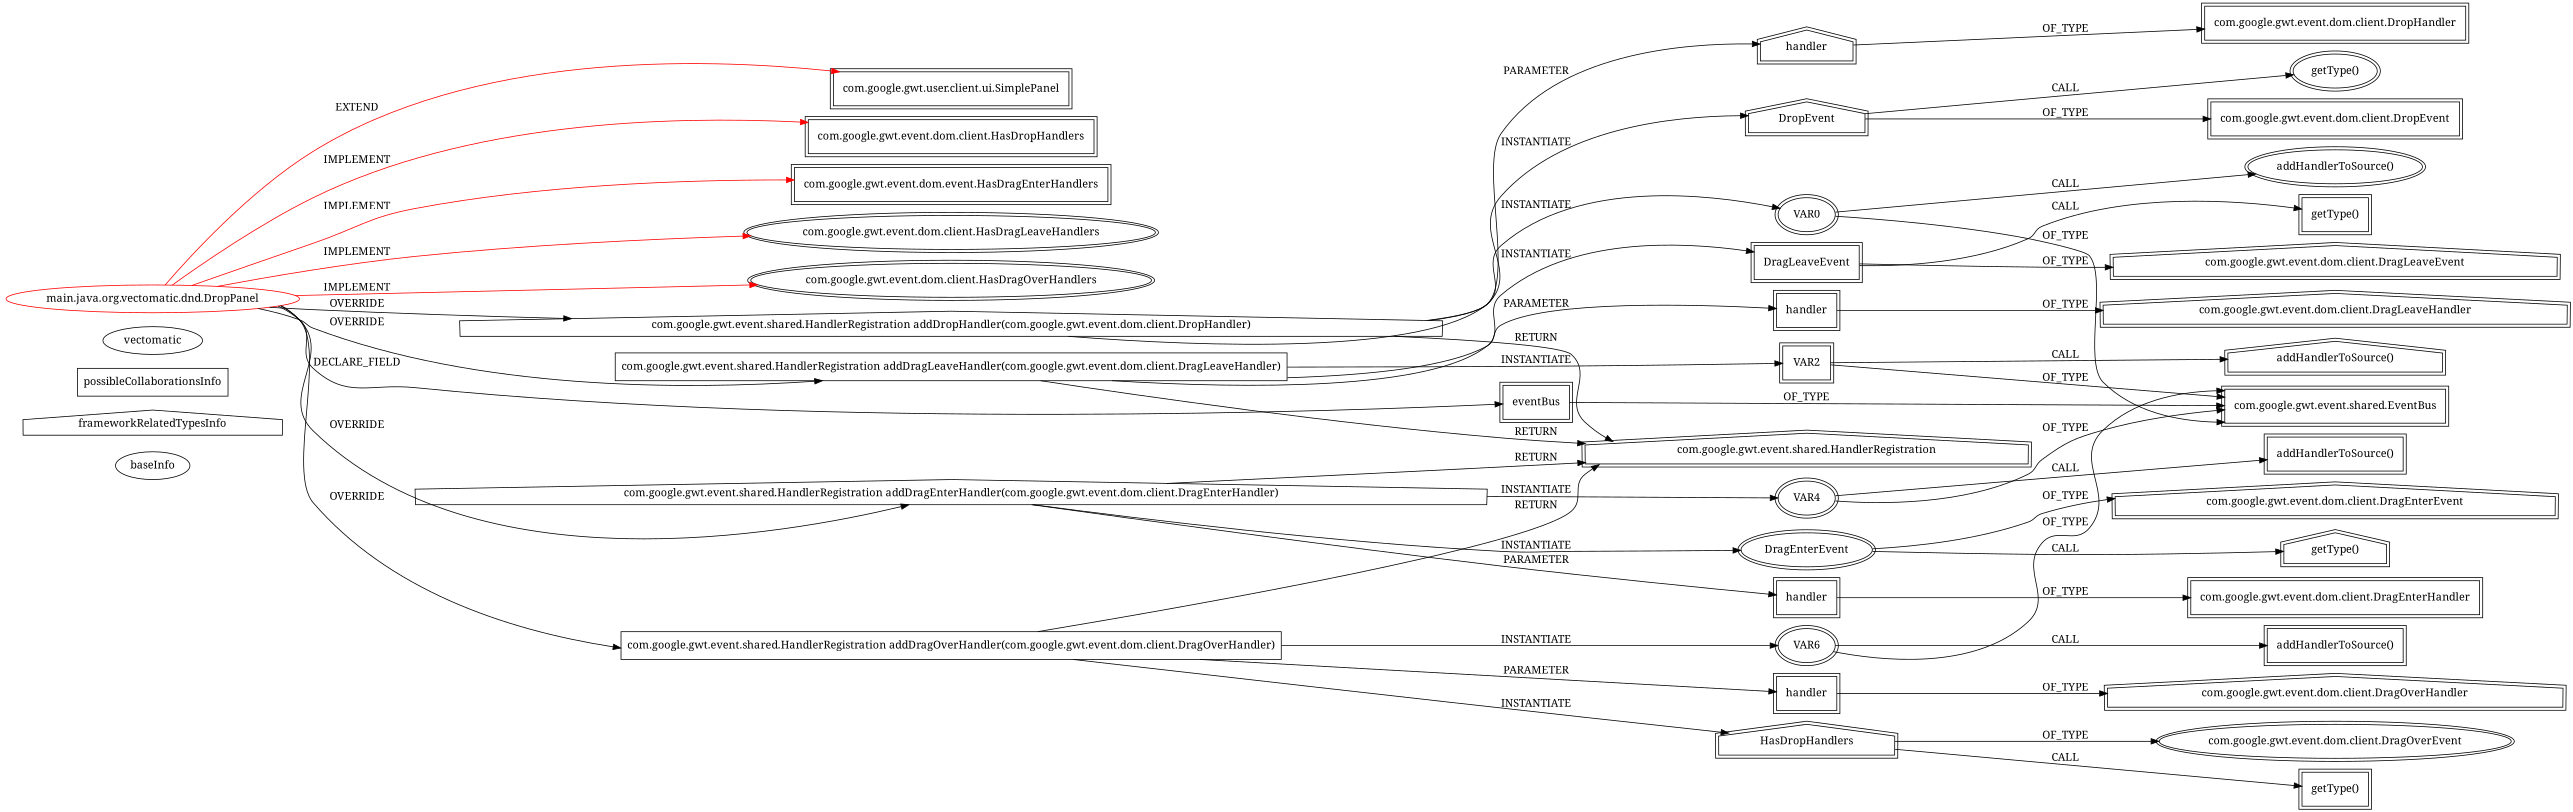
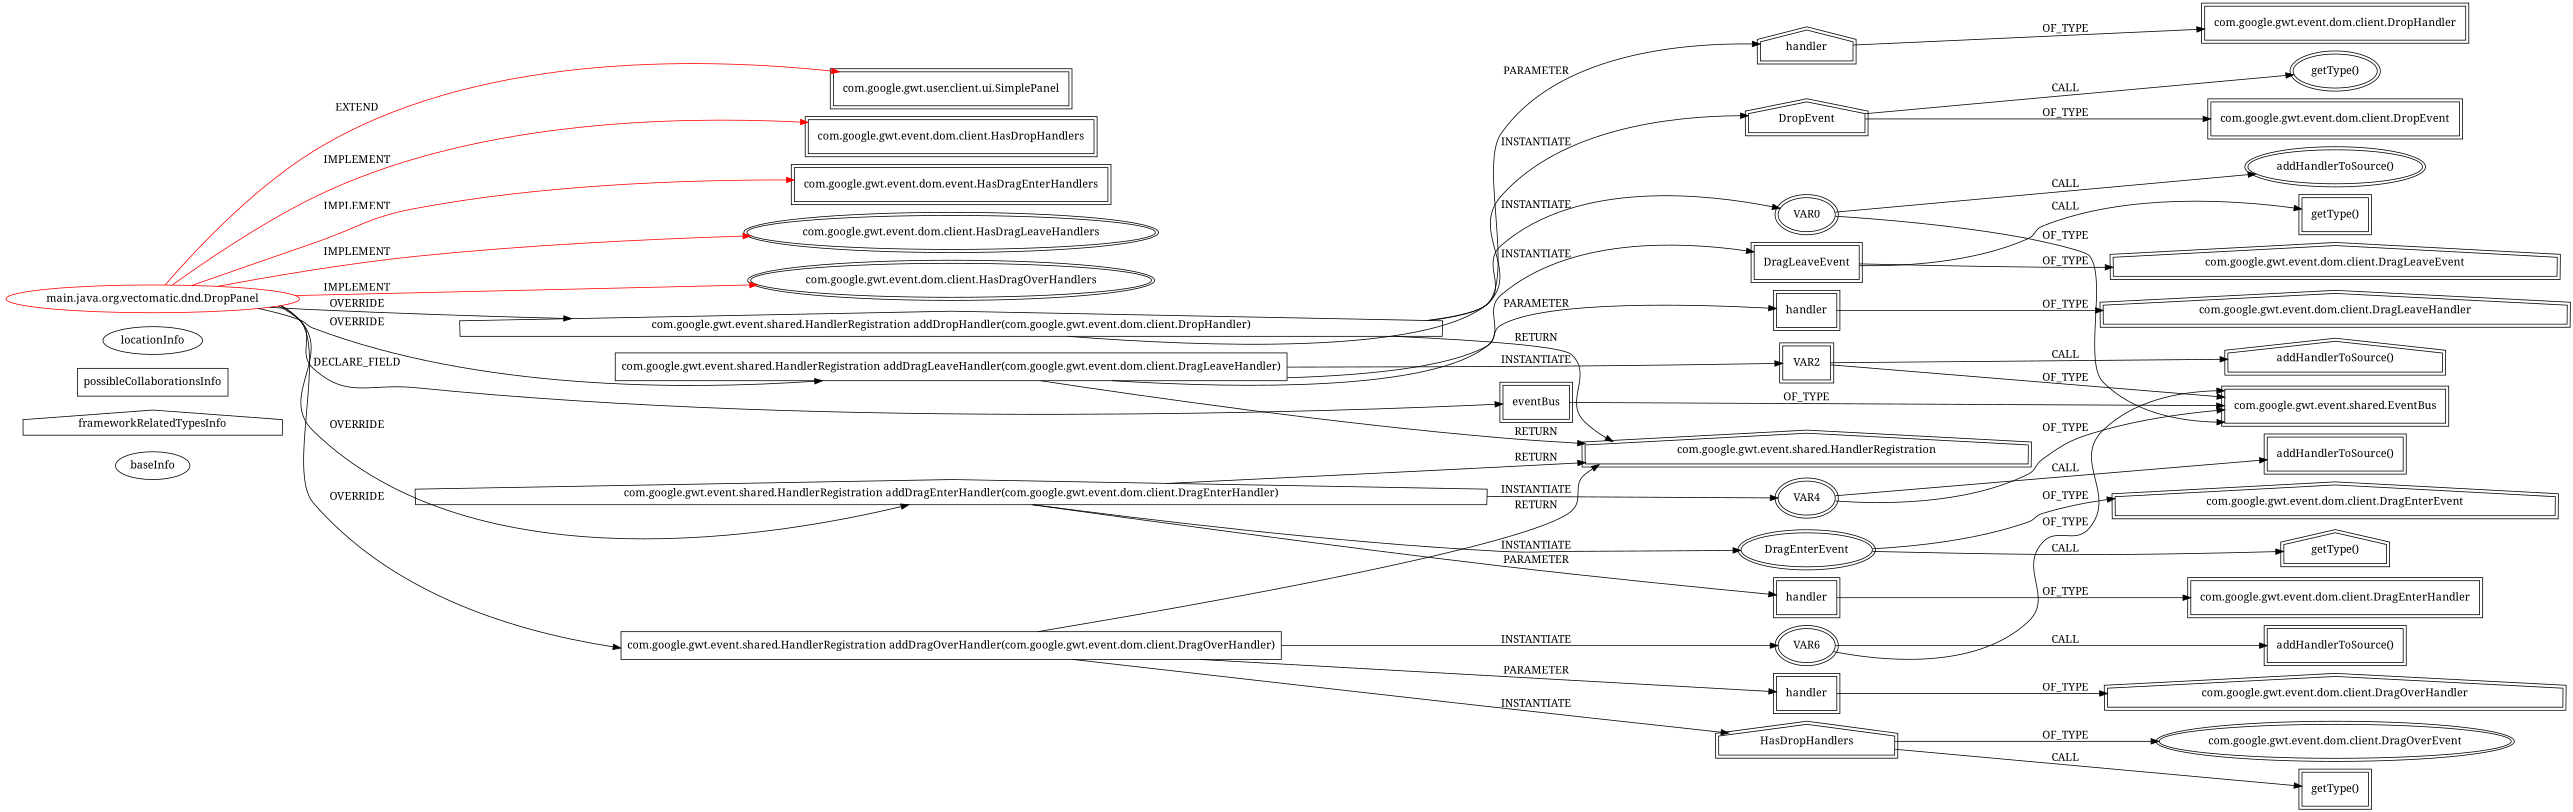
node "vectomatic": label "vectomatic" -> "locationInfo"
